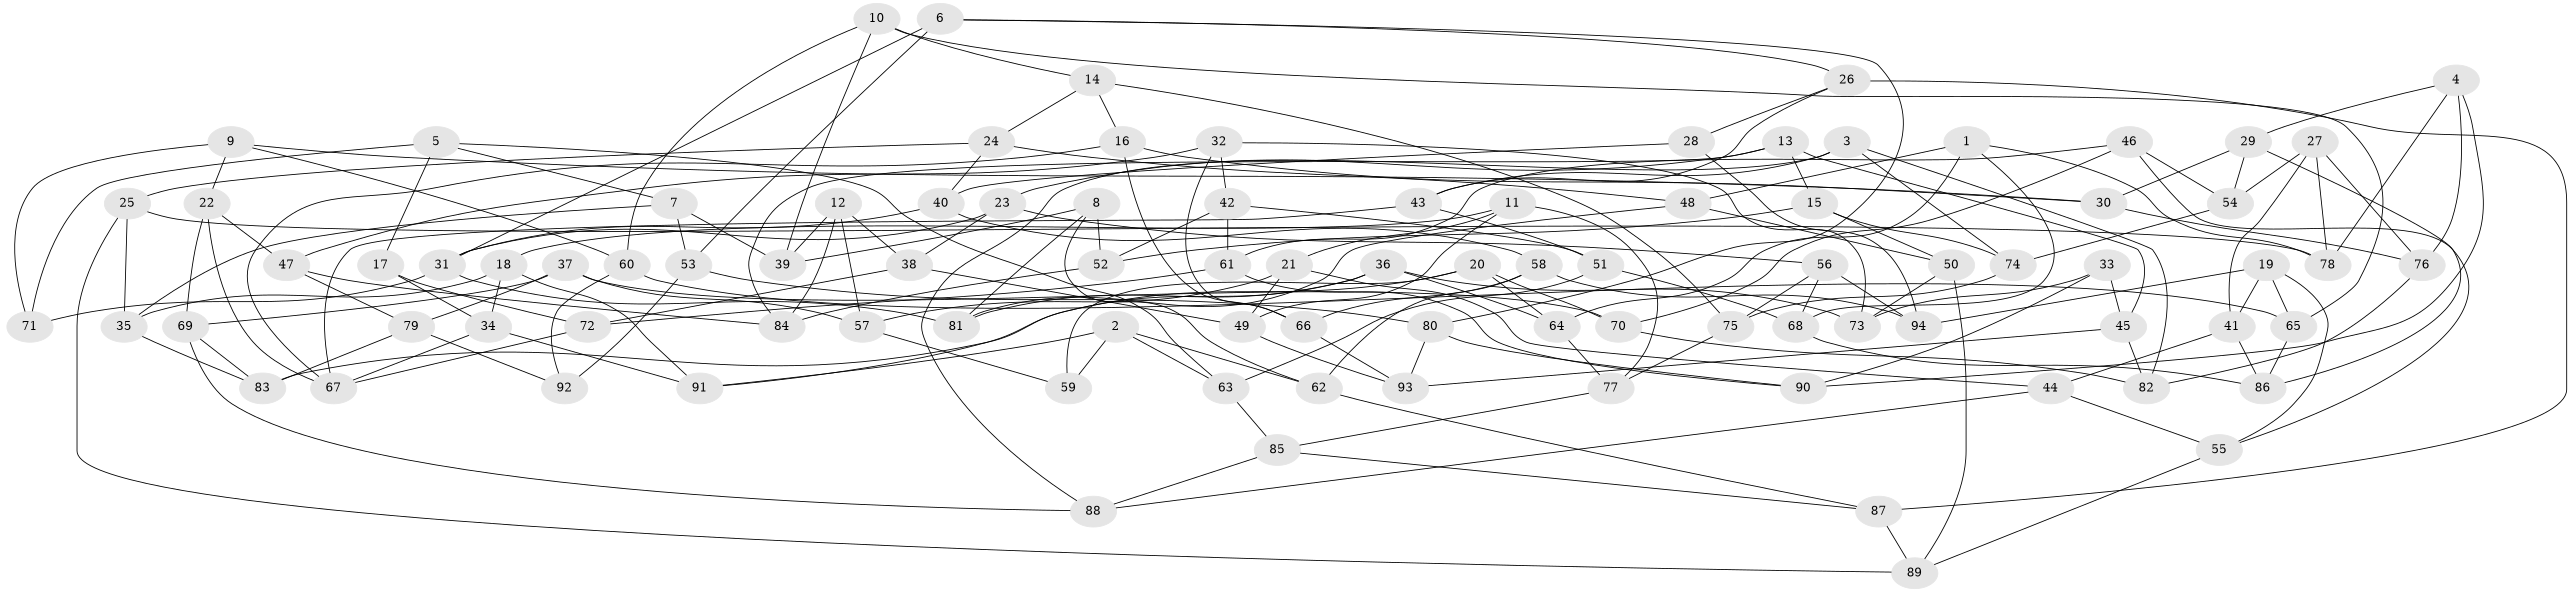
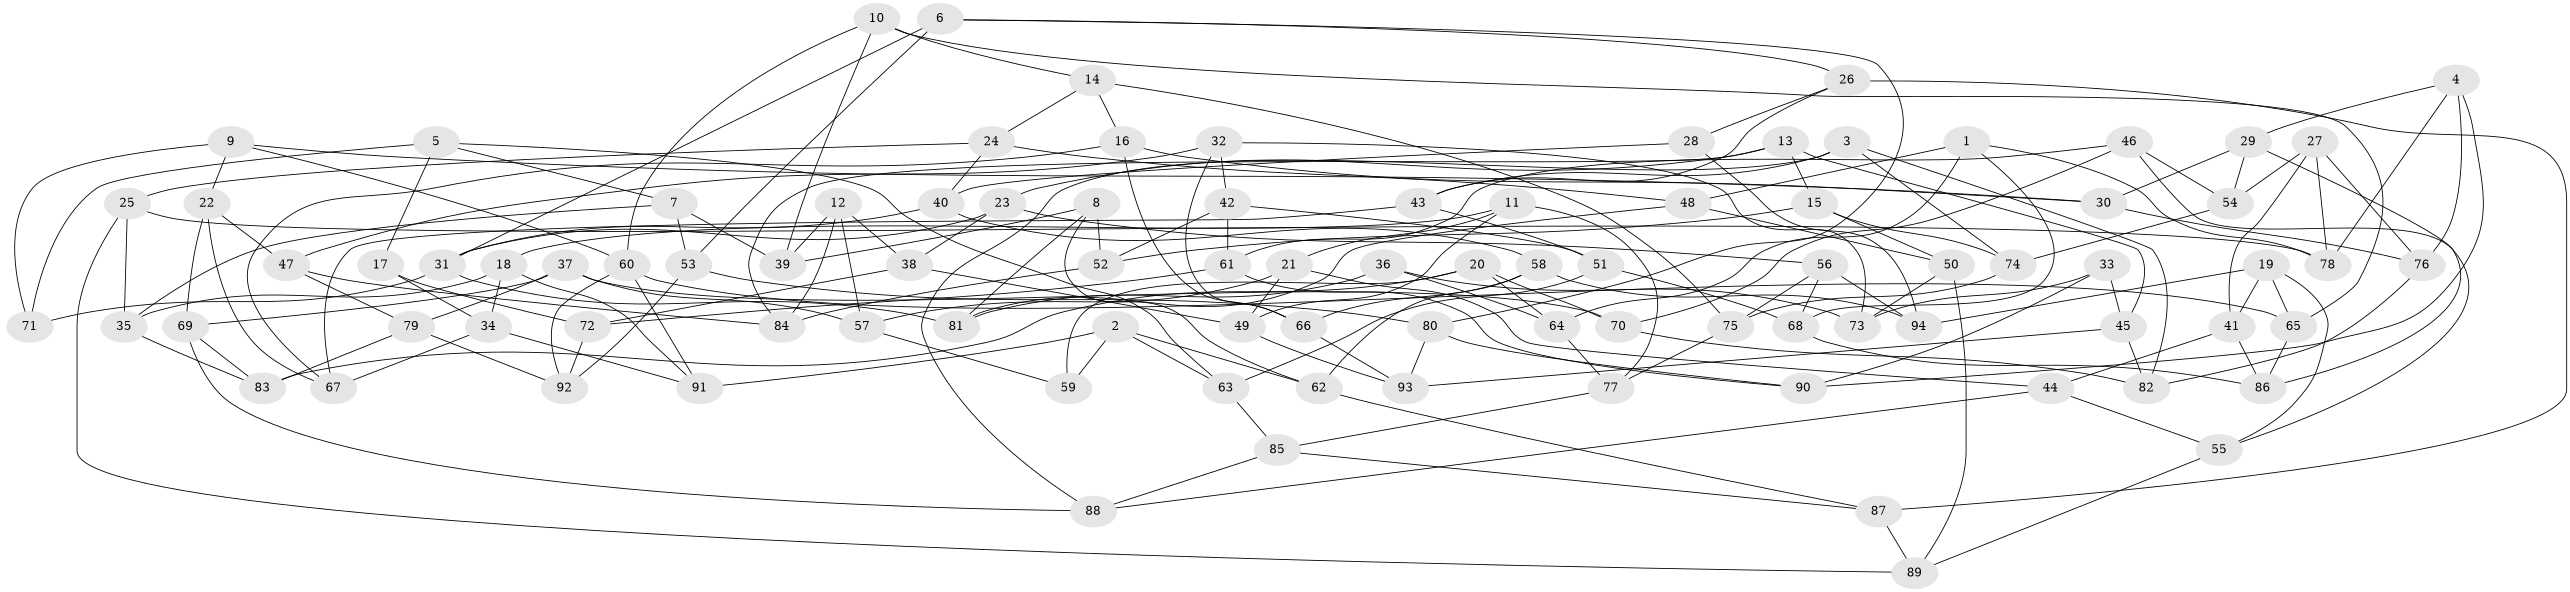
edge "36" -- "91": now "60" -- "91"
edge "72" -- "67": now "72" -- "92"
